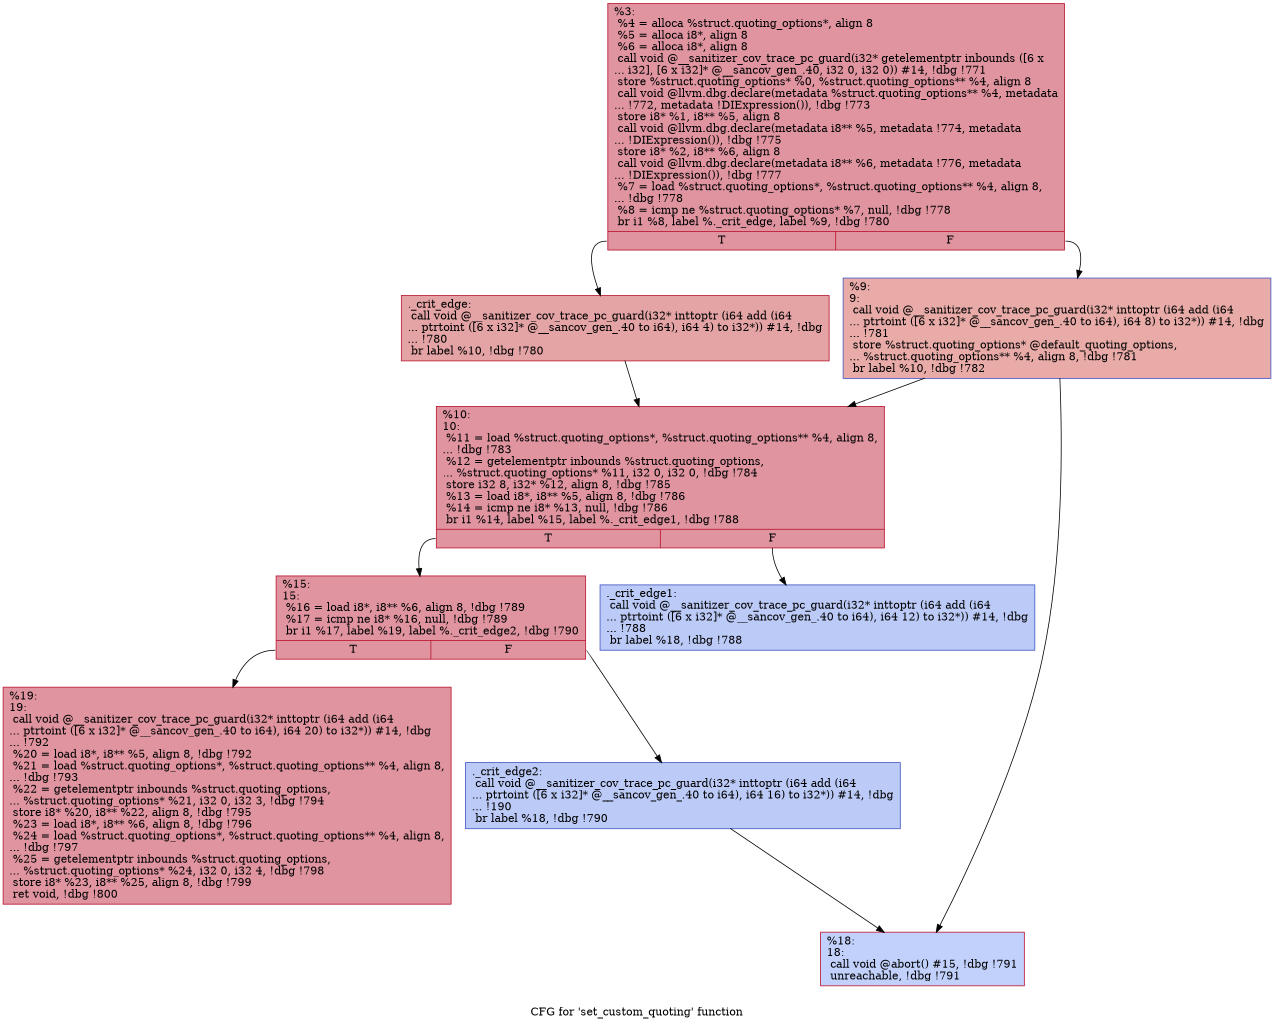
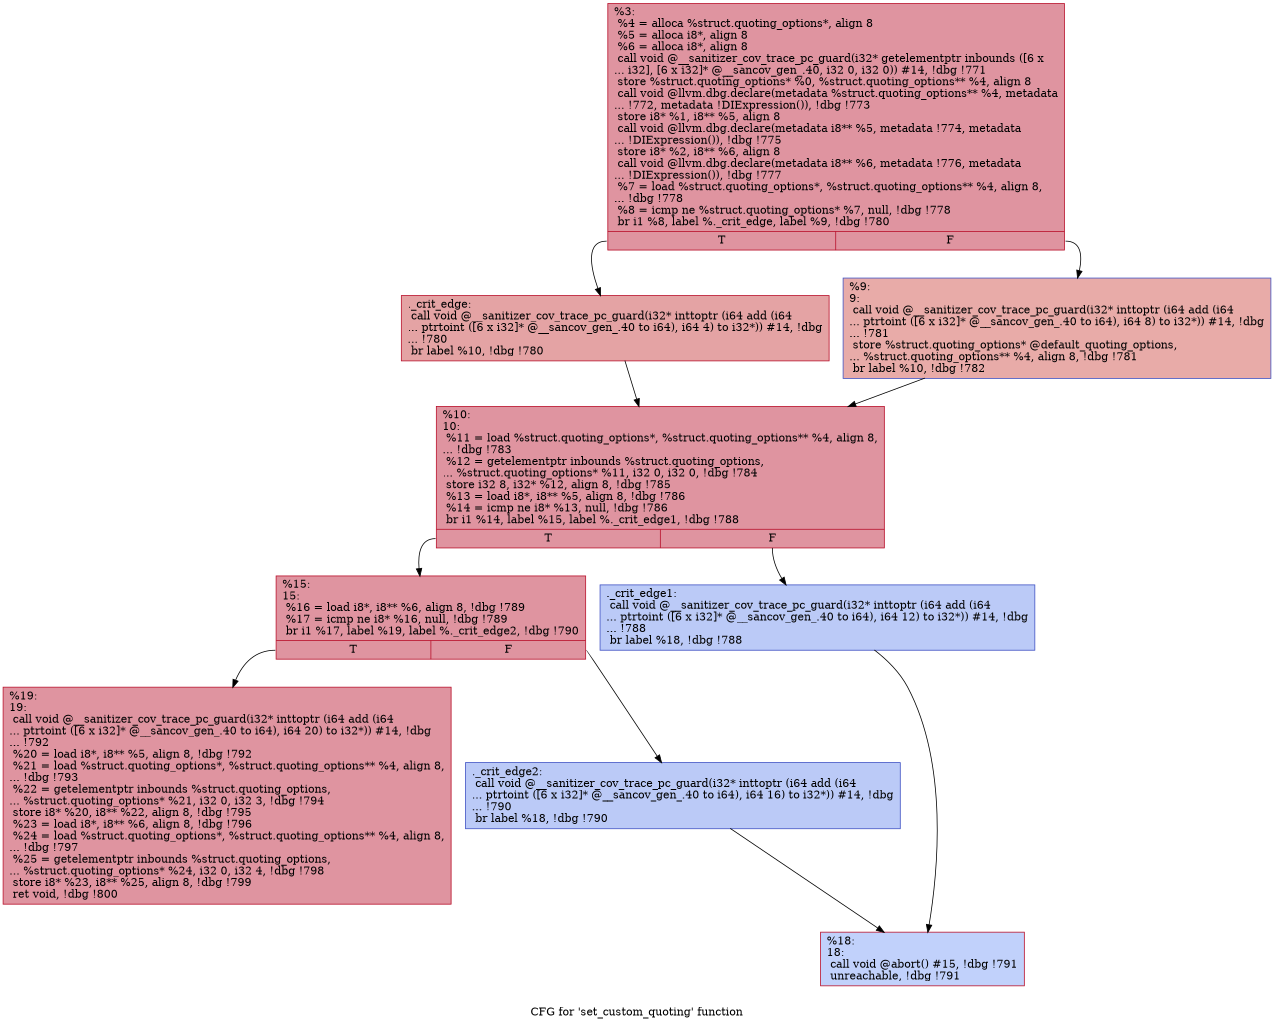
edge "%9:" -> "%18:": now "._crit_edge1:" -> "%18:"
node "._crit_edge2:": text "... !190" -> "... !790"
